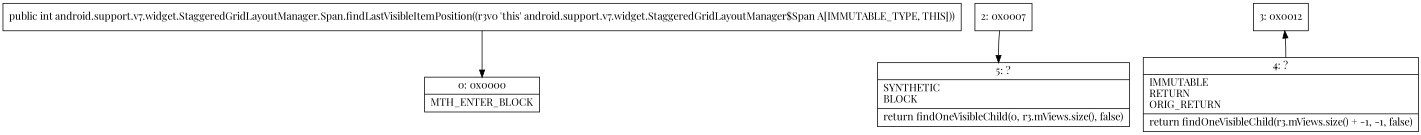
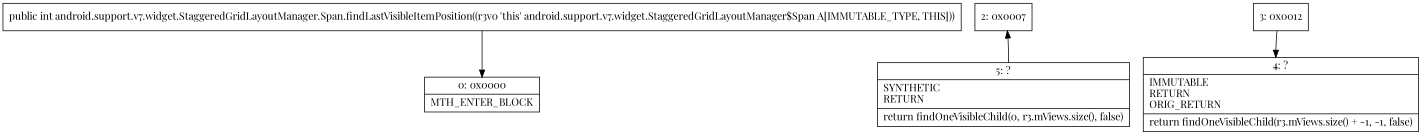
edge "2: 0x0007" -> "5: ?": reversed
edge "4: ?" -> "3: 0x0012": reversed
node "5: ?": text "BLOCK" -> "RETURN"
